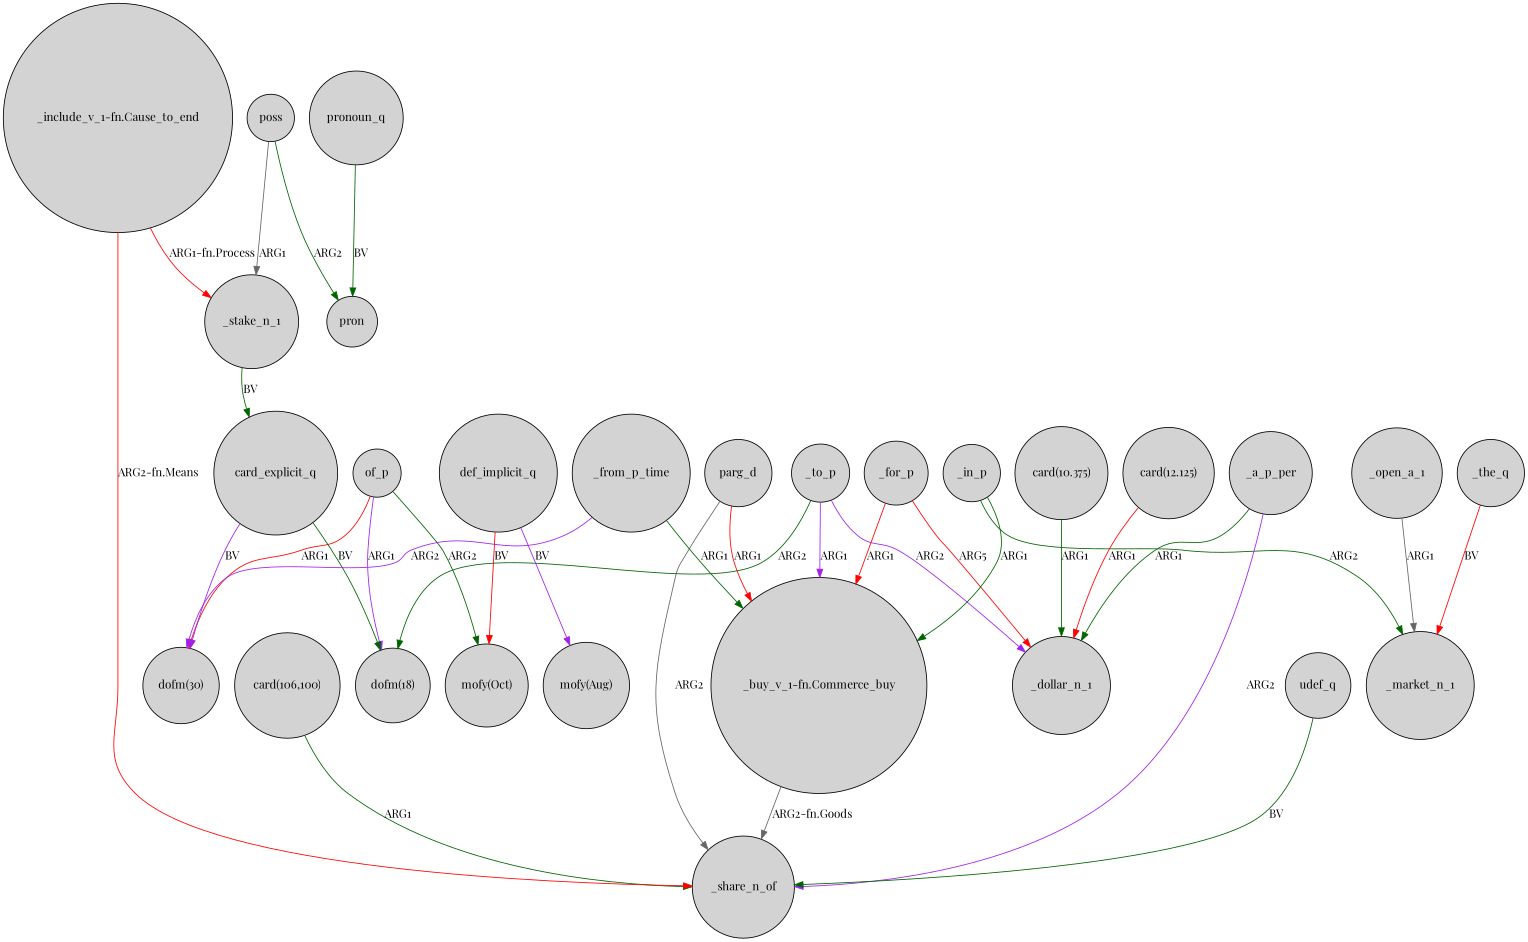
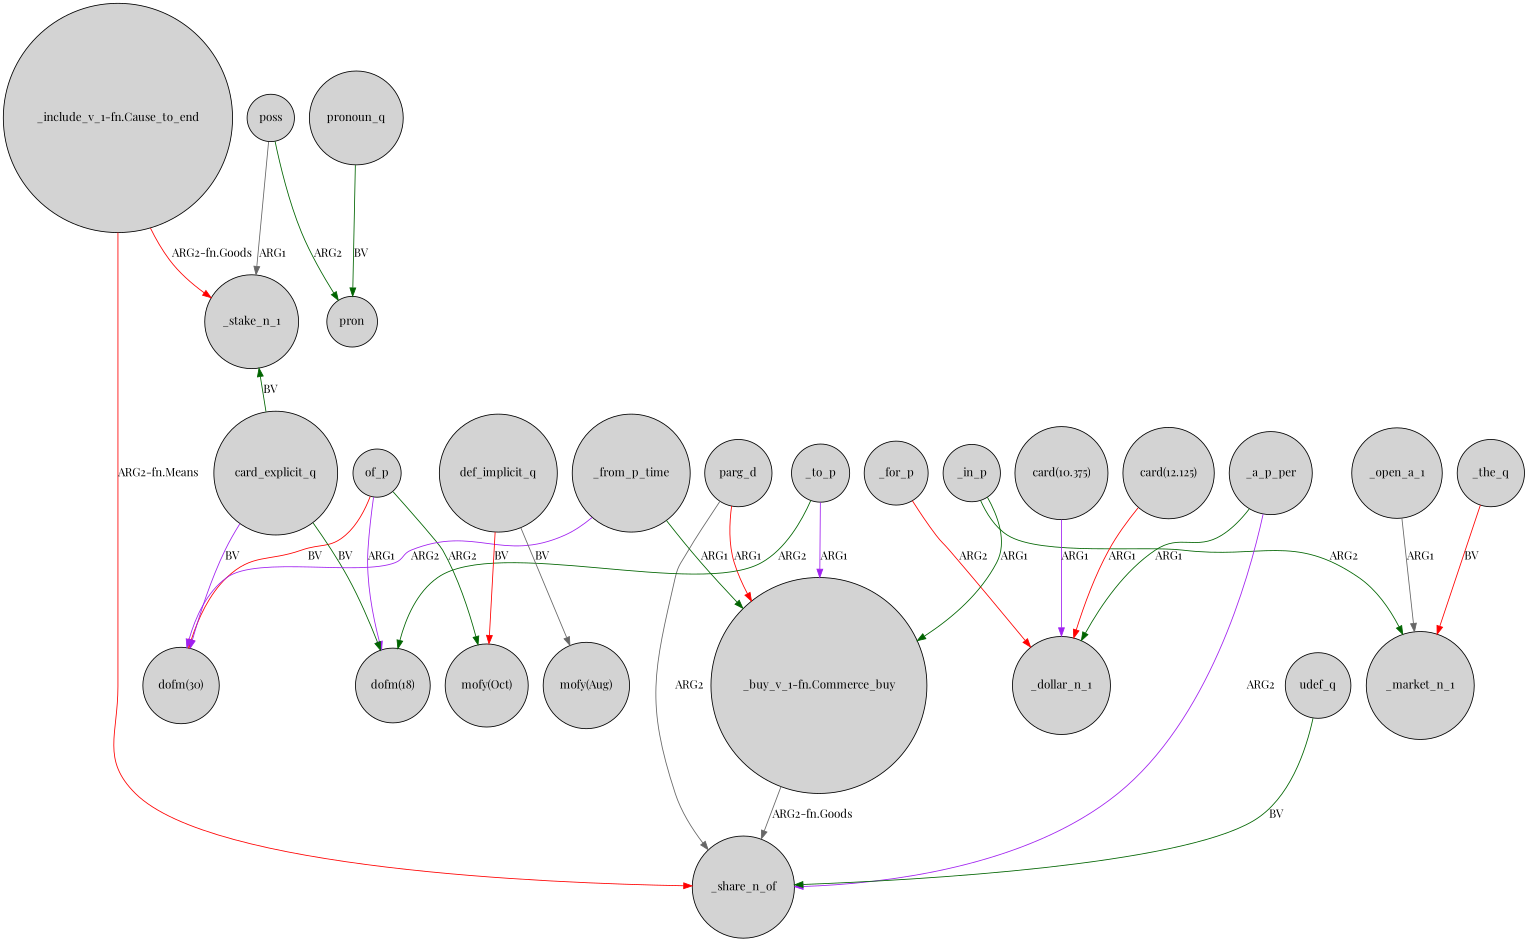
edge "_include_v_1-fn.Cause_to_end" -> "_stake_n_1": label "ARG1-fn.Process" -> "ARG2-fn.Goods"
edge "_stake_n_1" -> "card_explicit_q": reversed
edge "_for_p" -> "_buy_v_1-fn.Commerce_buy": removed, label "ARG1"
edge "of_p" -> "dofm(30)": label "ARG1" -> "BV"
edge "_for_p" -> "_dollar_n_1": label "ARG5" -> "ARG2"
edge "_to_p" -> "_dollar_n_1": removed, label "ARG2"
edge "card(10.375)" -> "_dollar_n_1": color darkgreen -> purple
edge "def_implicit_q" -> "mofy(Aug)": color purple -> gray40
node "card(106,100)": removed
